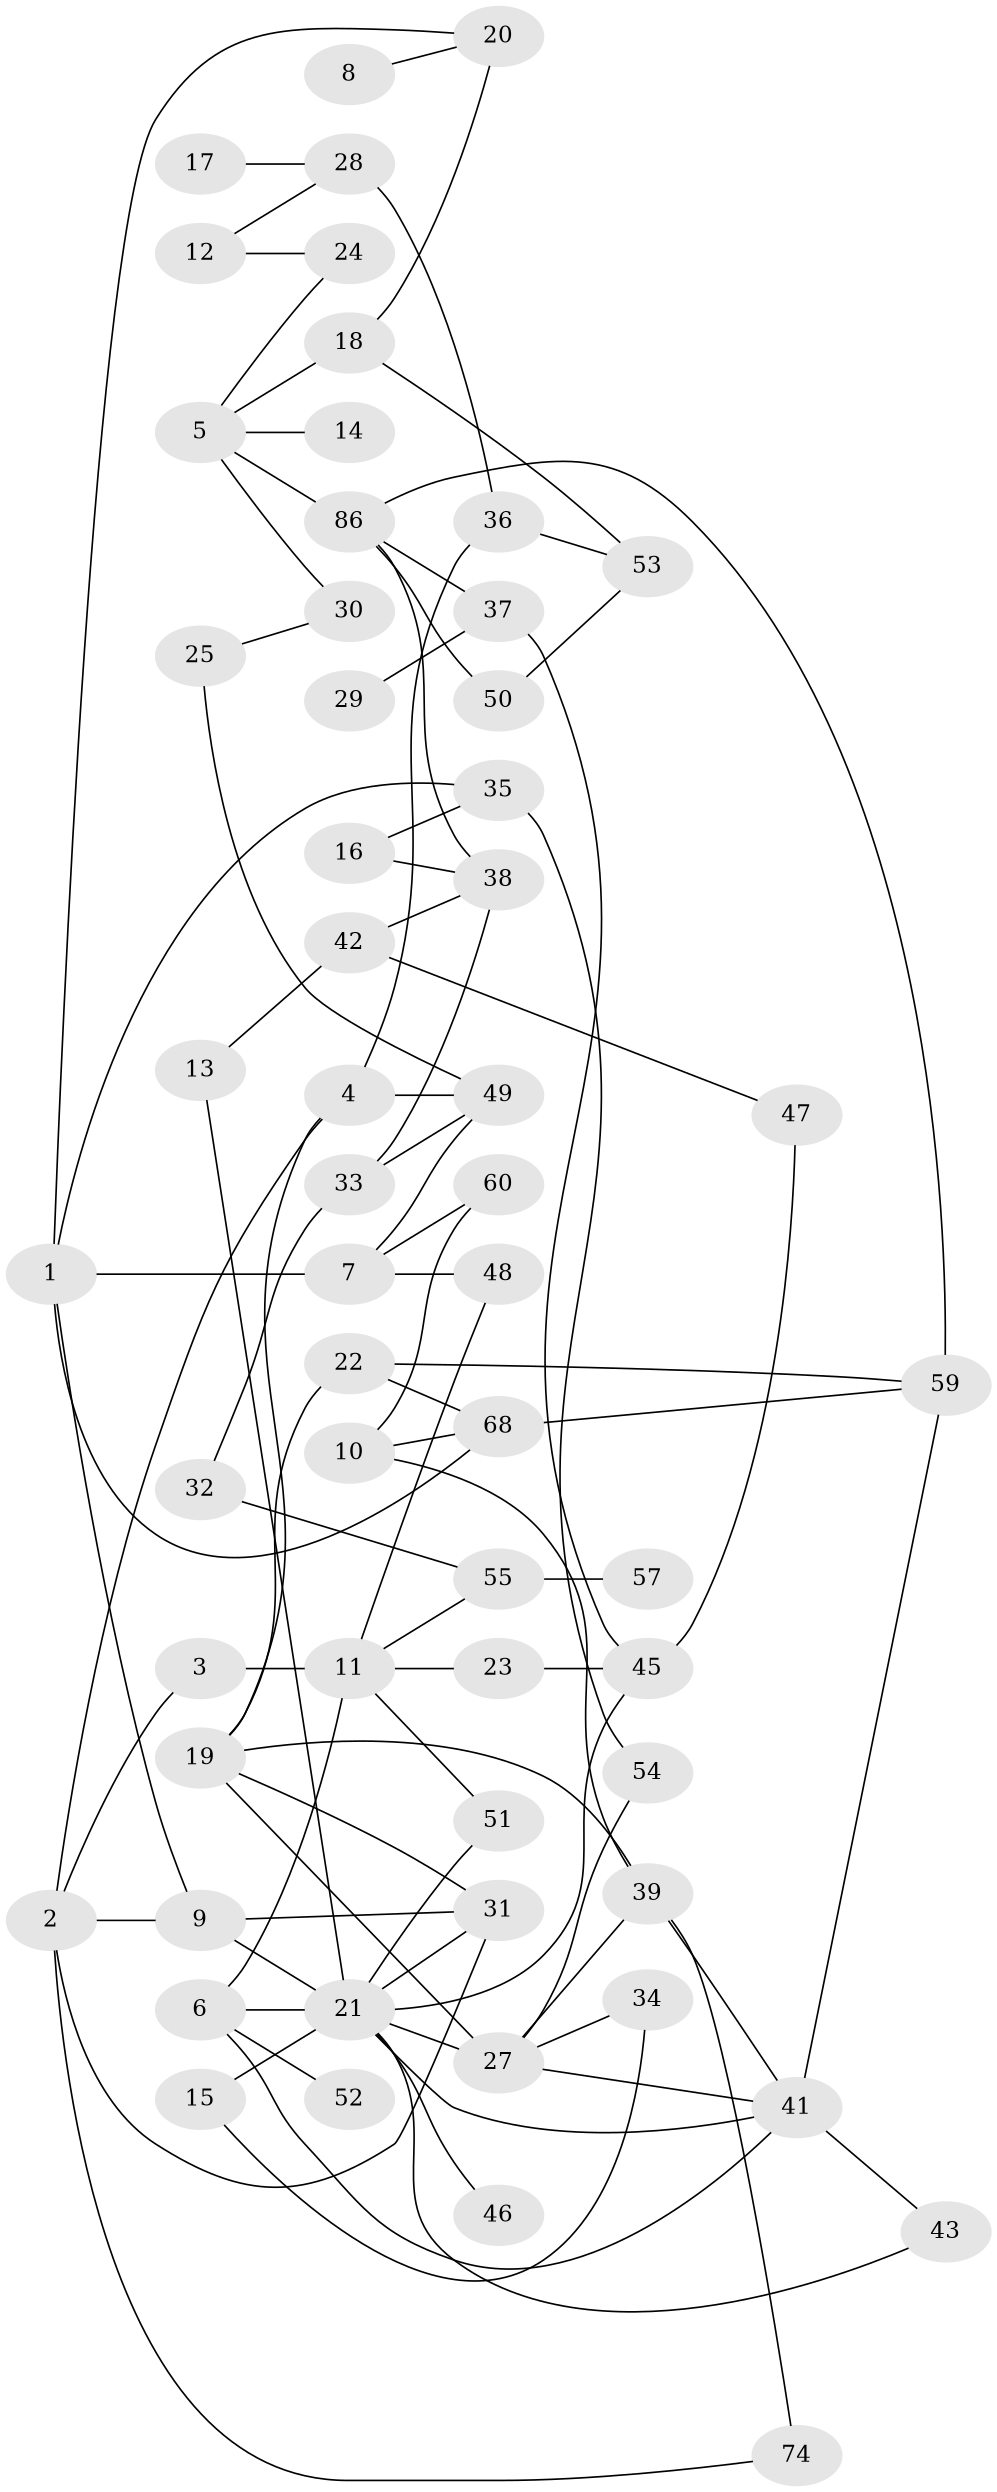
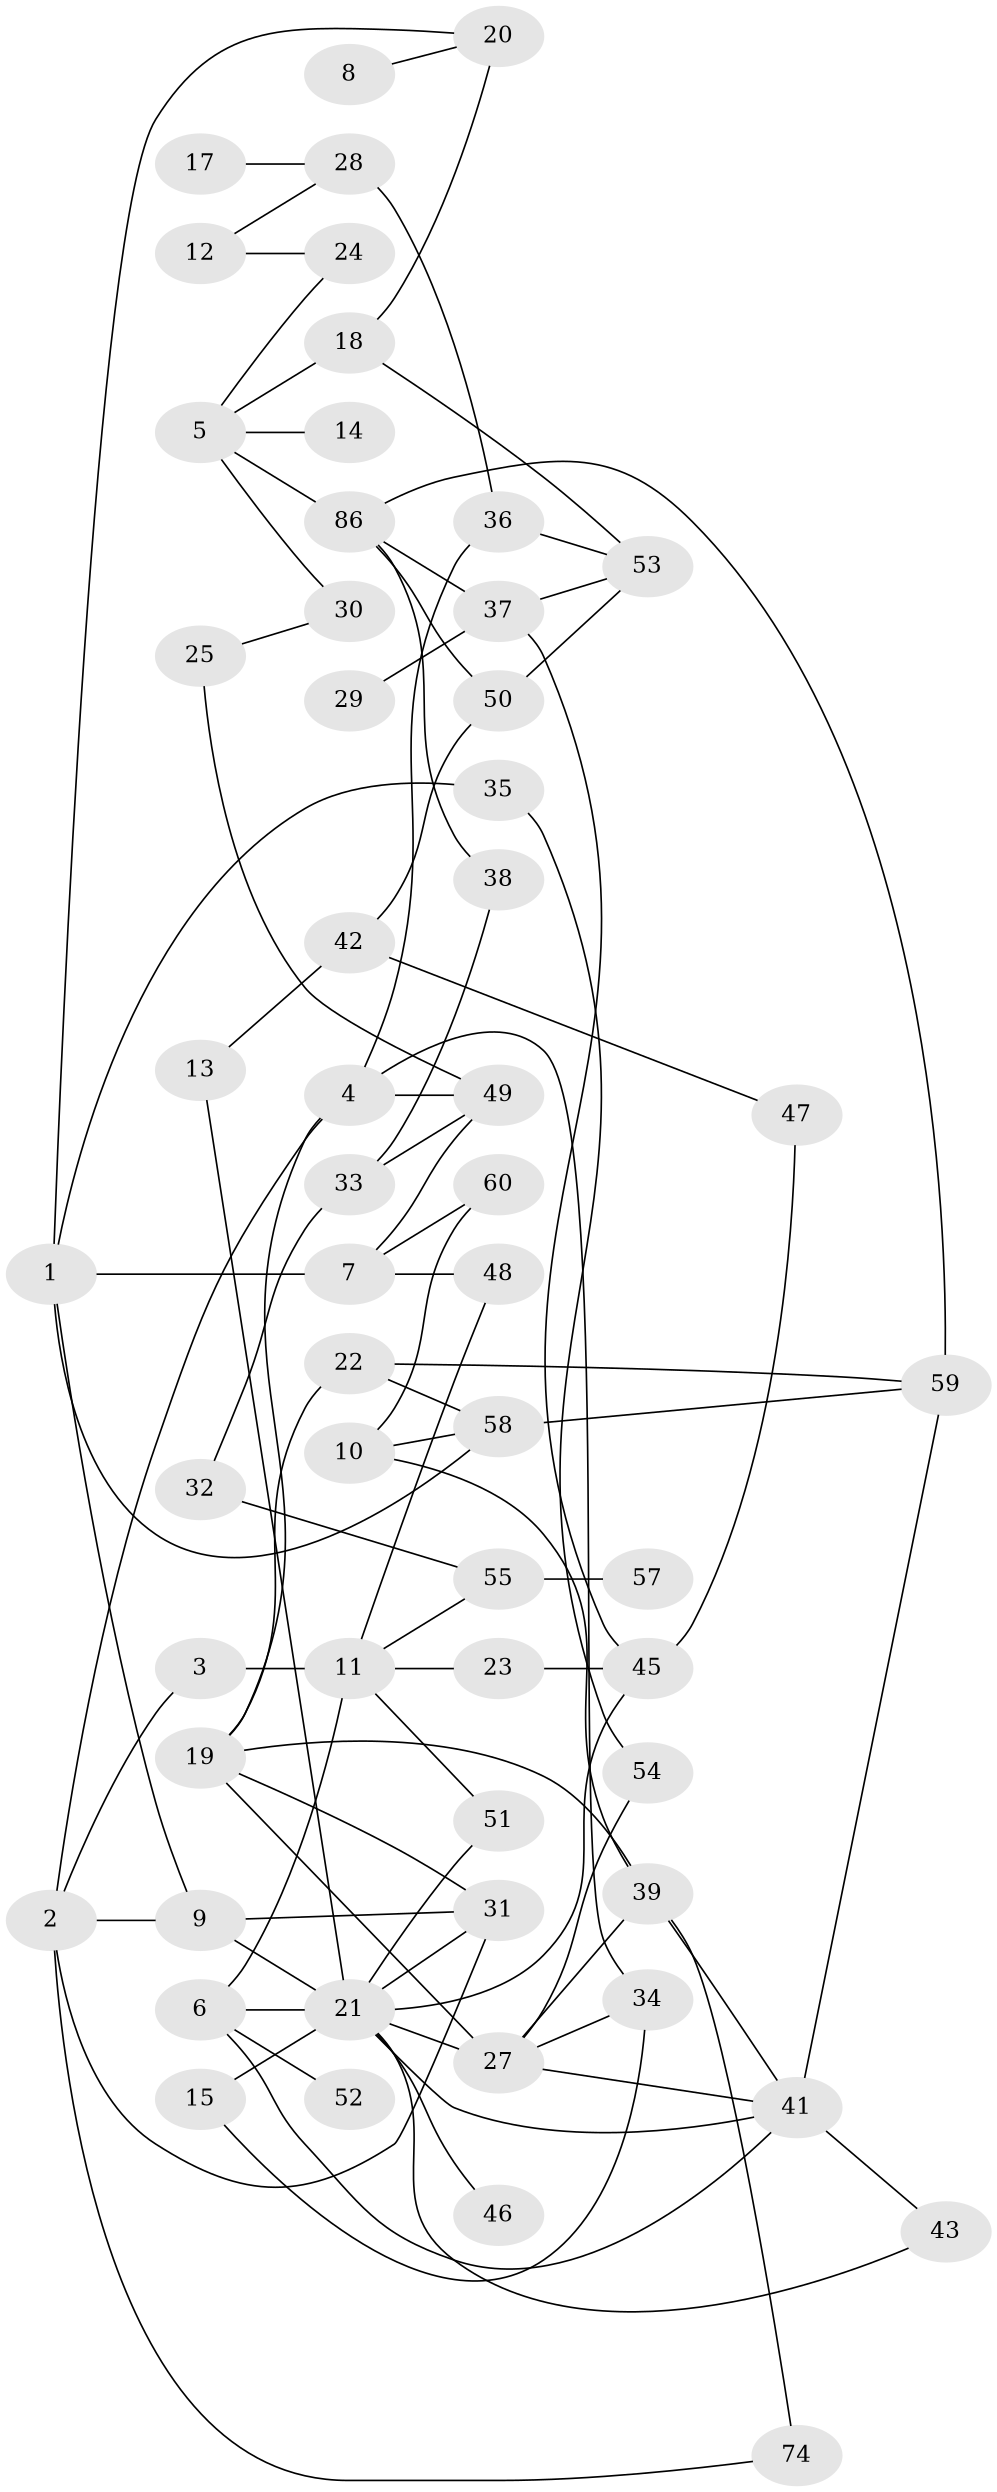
edge "53" -- "37": added
node "16": removed
edge "38" -- "42": now "50" -- "42"
edge "4" -- "34": added
node "68": label "68" -> "58"
